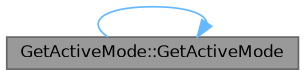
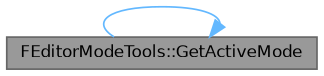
node "GetActiveMode::GetActiveMode": label "GetActiveMode::GetActiveMode" -> "FEditorModeTools::GetActiveMode"
